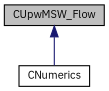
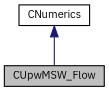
edge "CNumerics" -> "CUpwMSW_Flow": reversed
